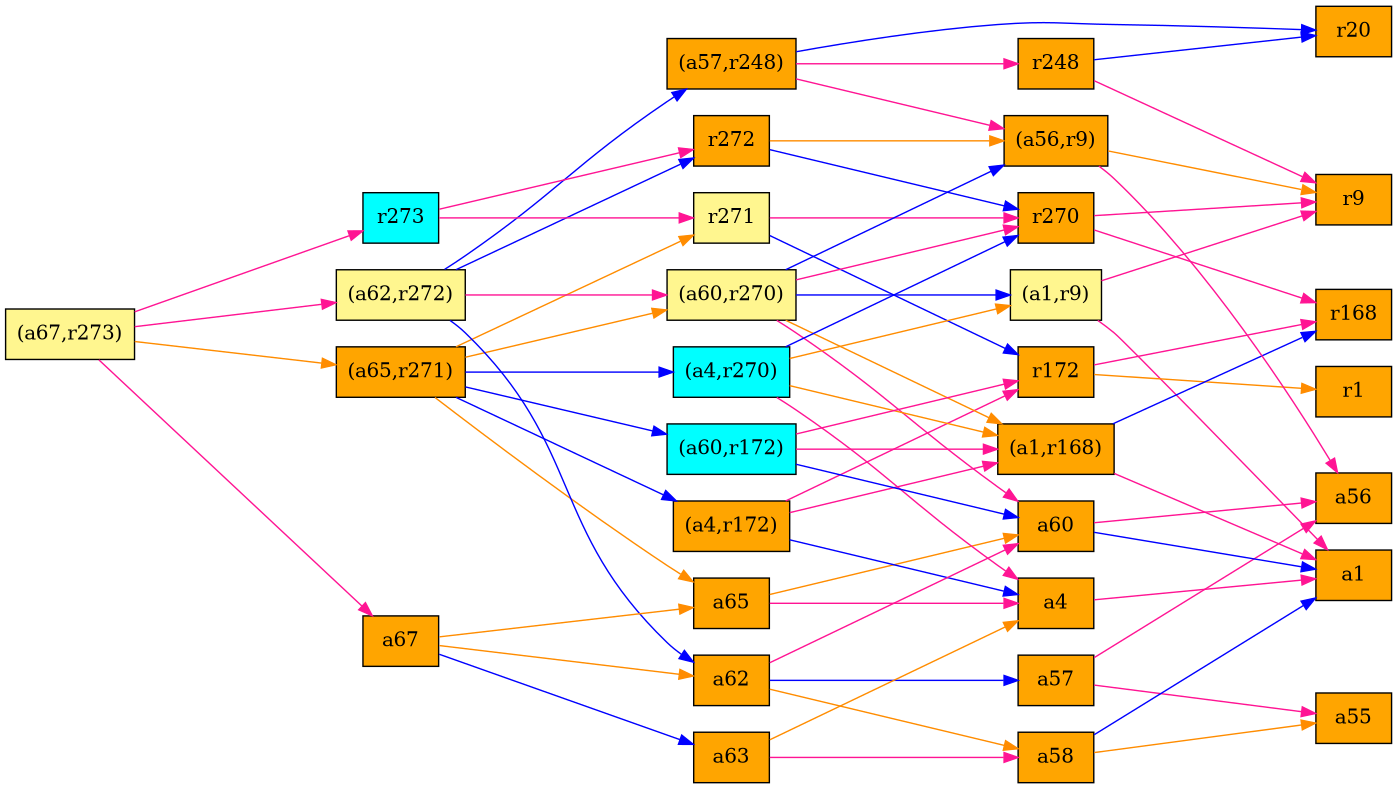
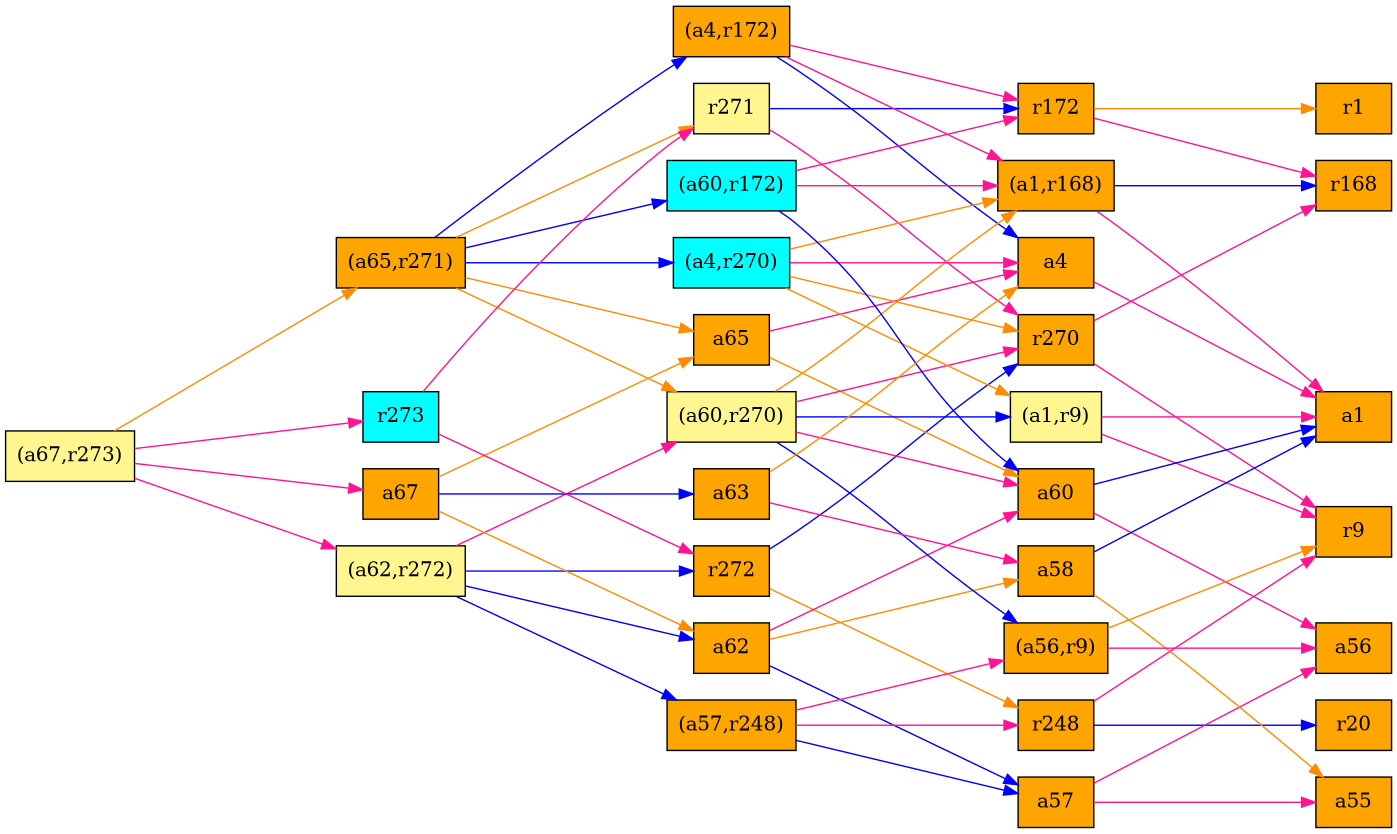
edge "(a57,r248)" -> "r20": now "(a57,r248)" -> "a57"
edge "r272" -> "(a56,r9)": now "r272" -> "r248"
edge "(a4,r270)" -> "r270": color blue -> darkorange
